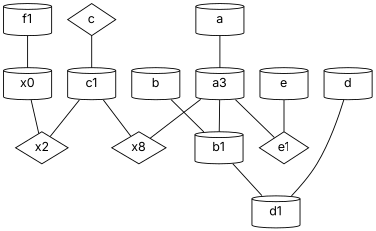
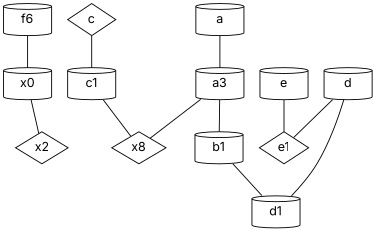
node "f1": label "f1" -> "f6"
node "b": removed
edge "c1" -- "x2": removed
edge "a3" -- "e1": now "d" -- "e1"
